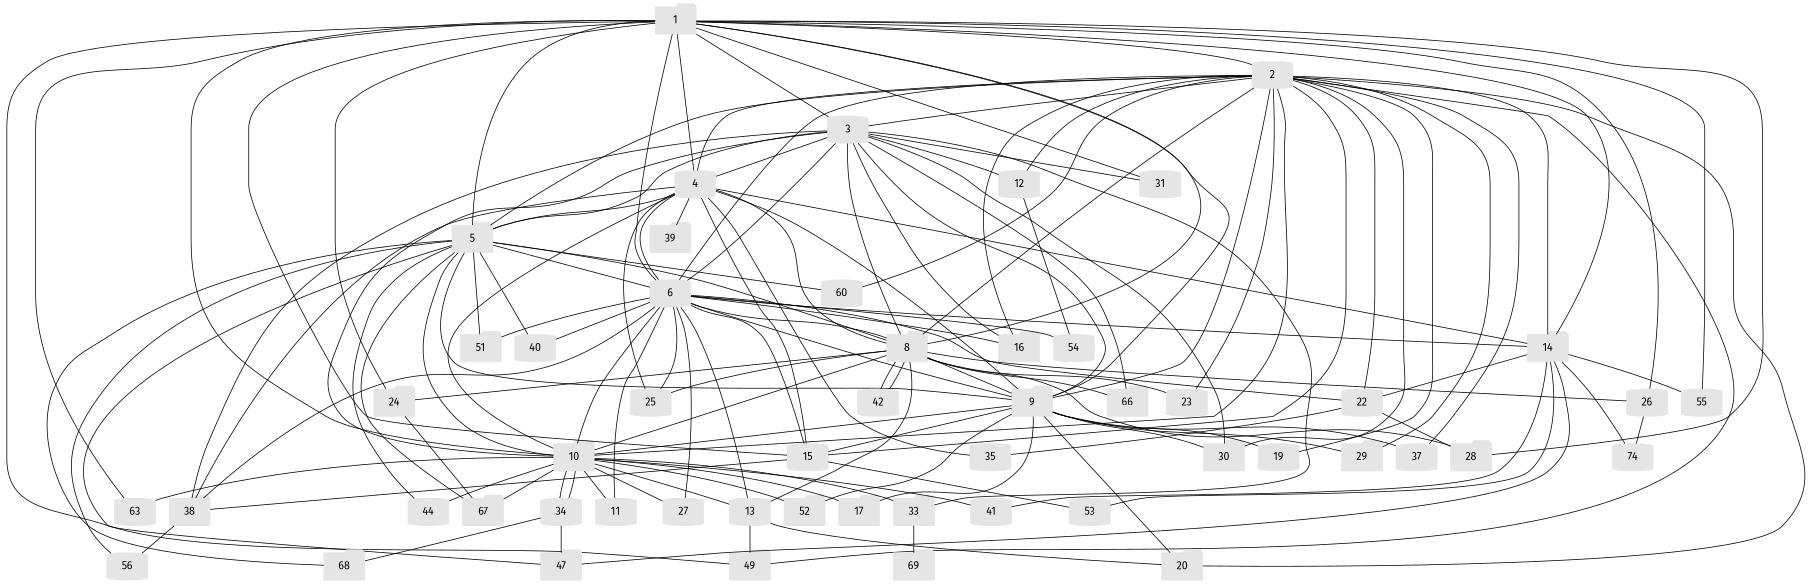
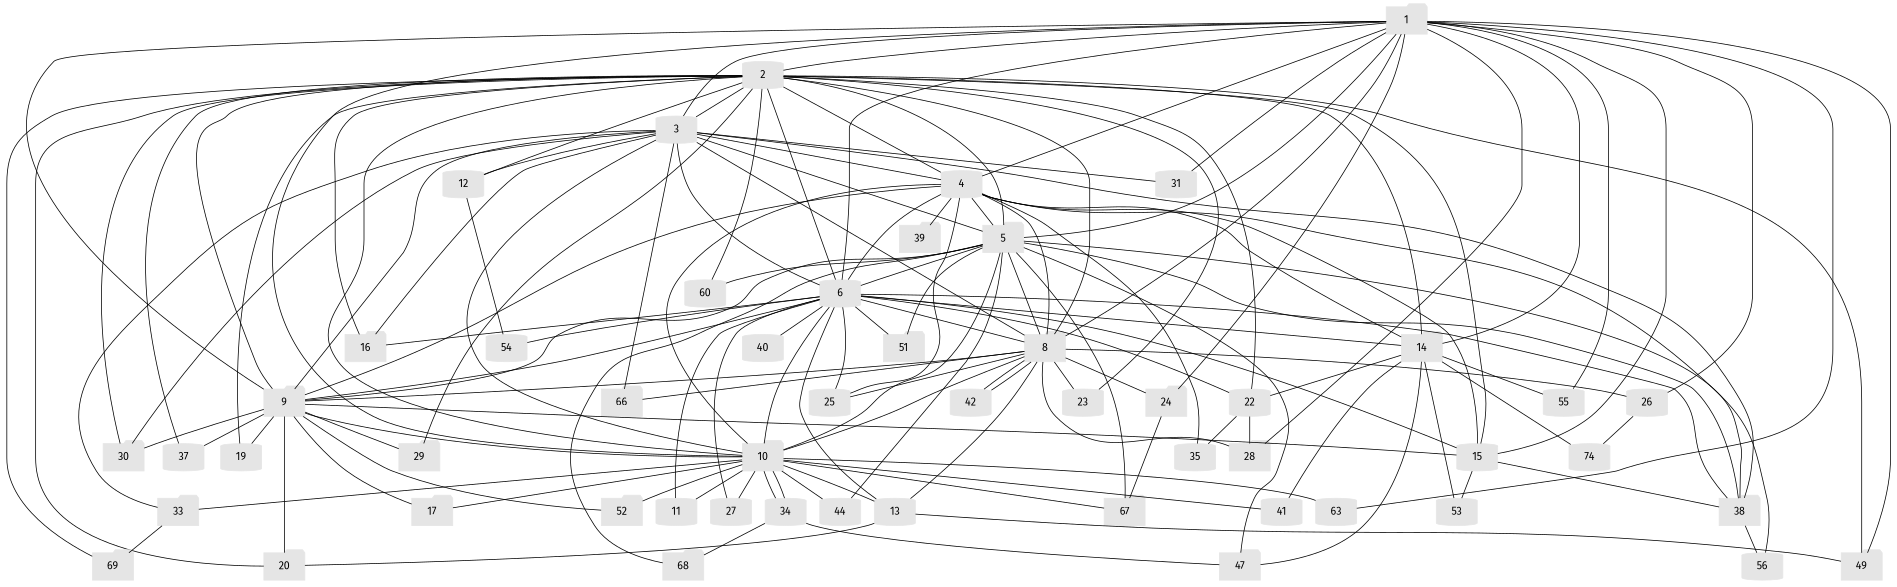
edge "2" -- "69": added
edge "5" -- "40": now "5" -- "38"
